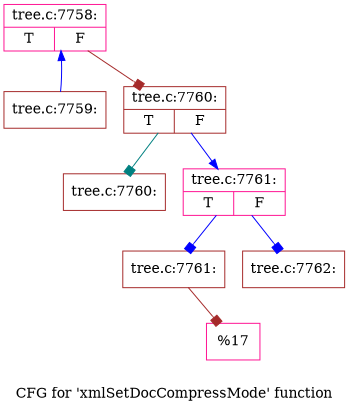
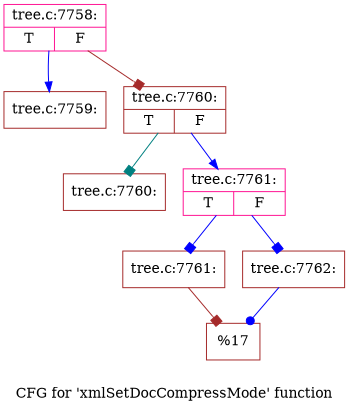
edge "tree.c:7759:" -> "tree.c:7758:": reversed
edge "tree.c:7762:" -> "%17": added
node "%17": color deeppink -> brown
